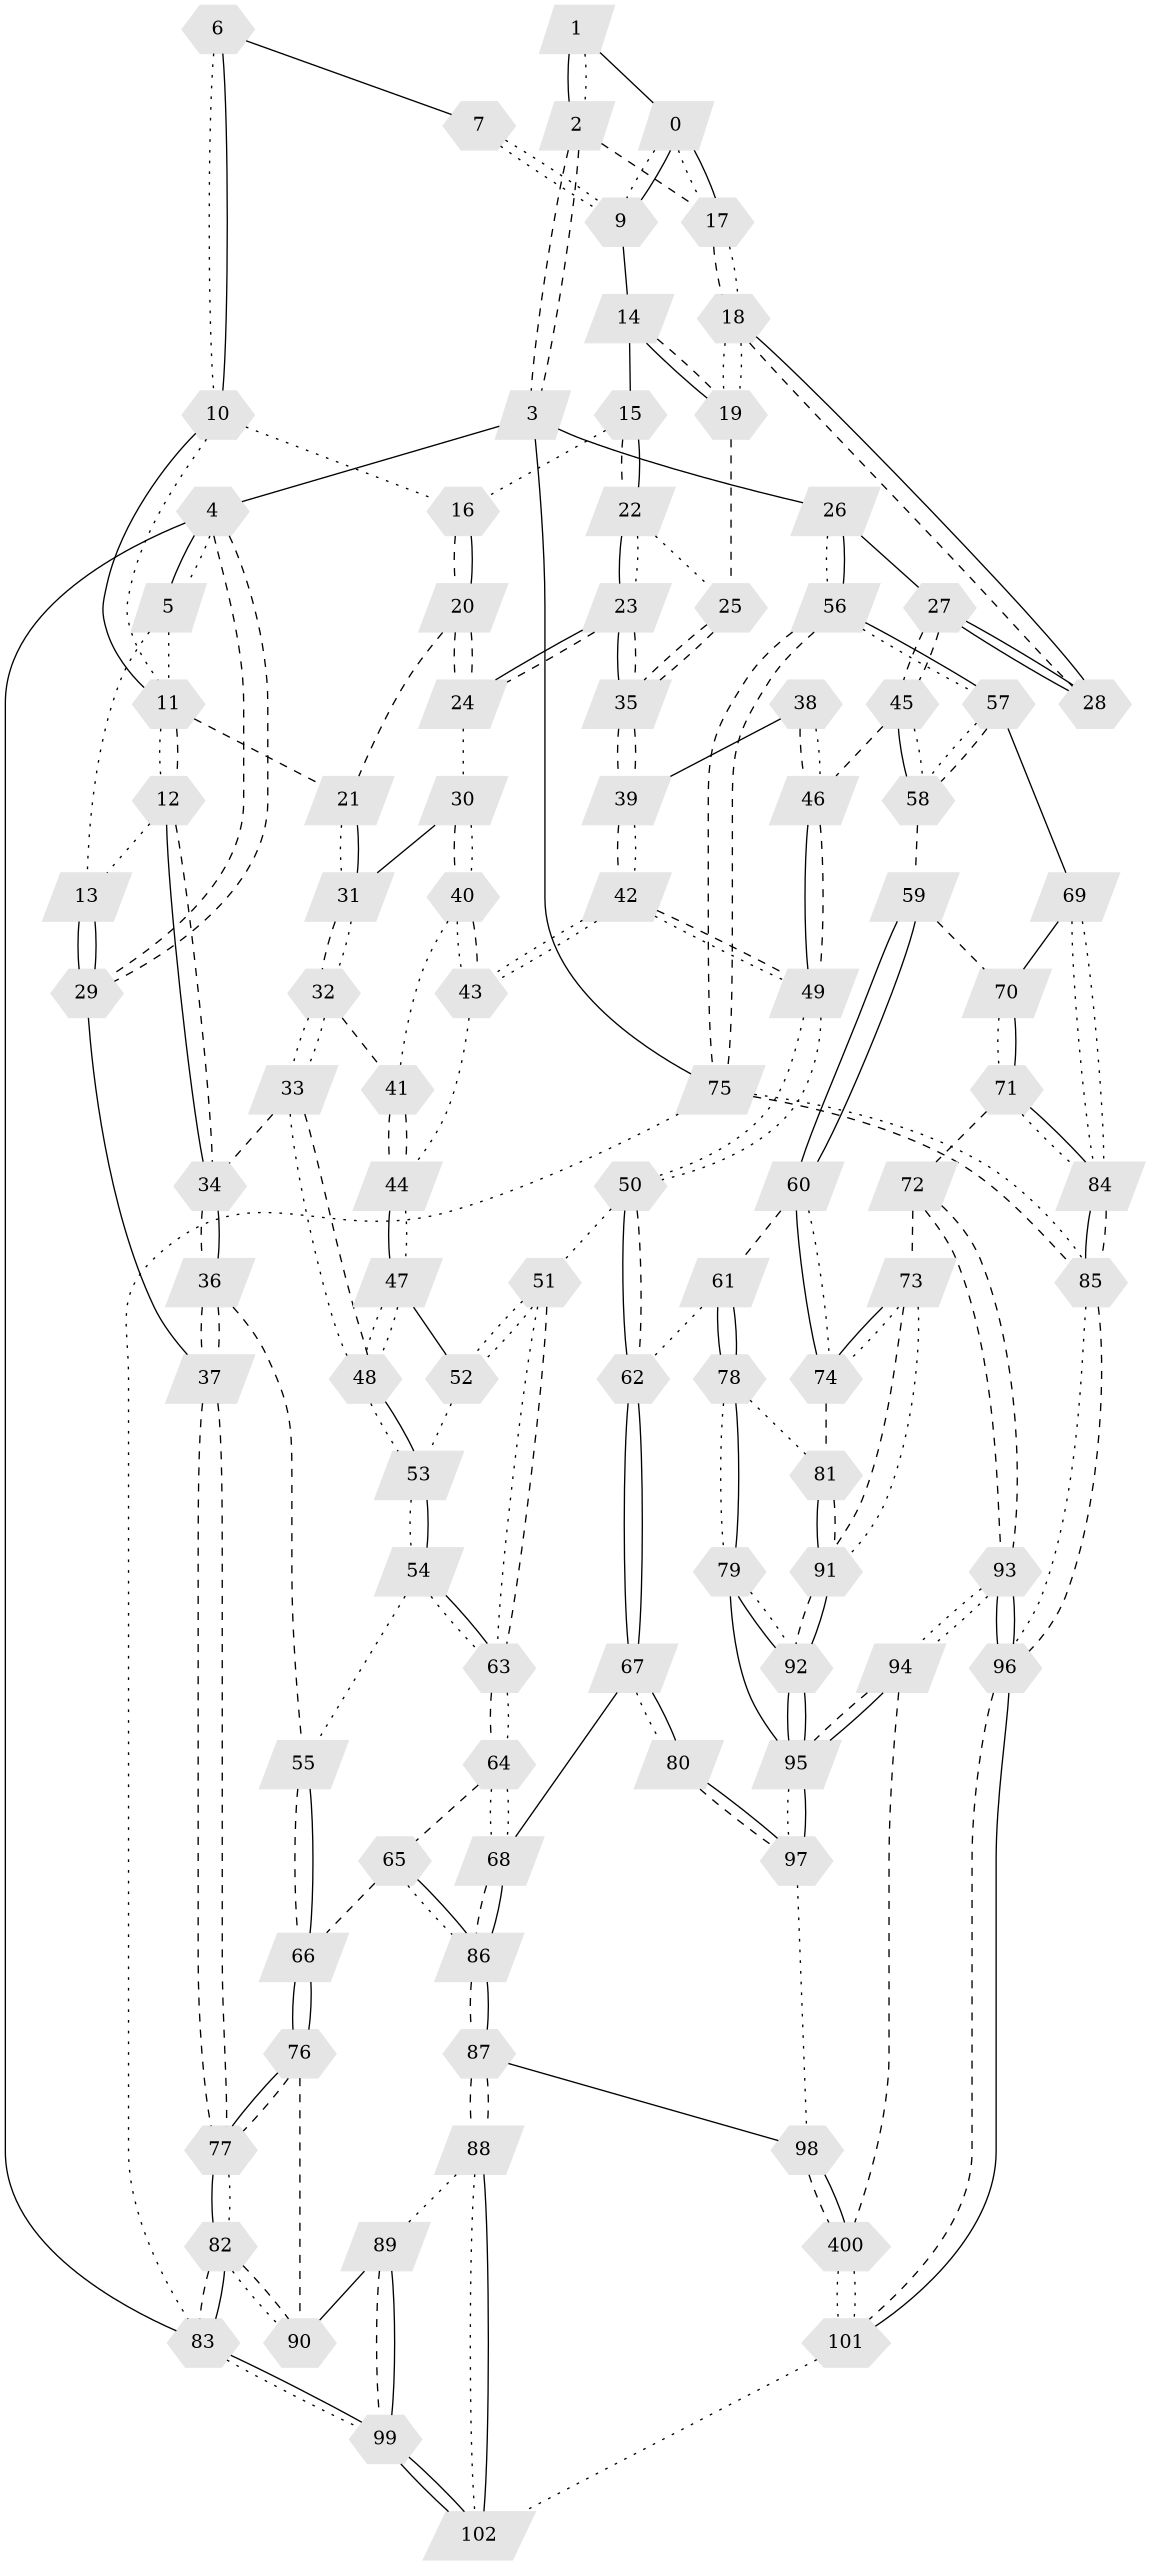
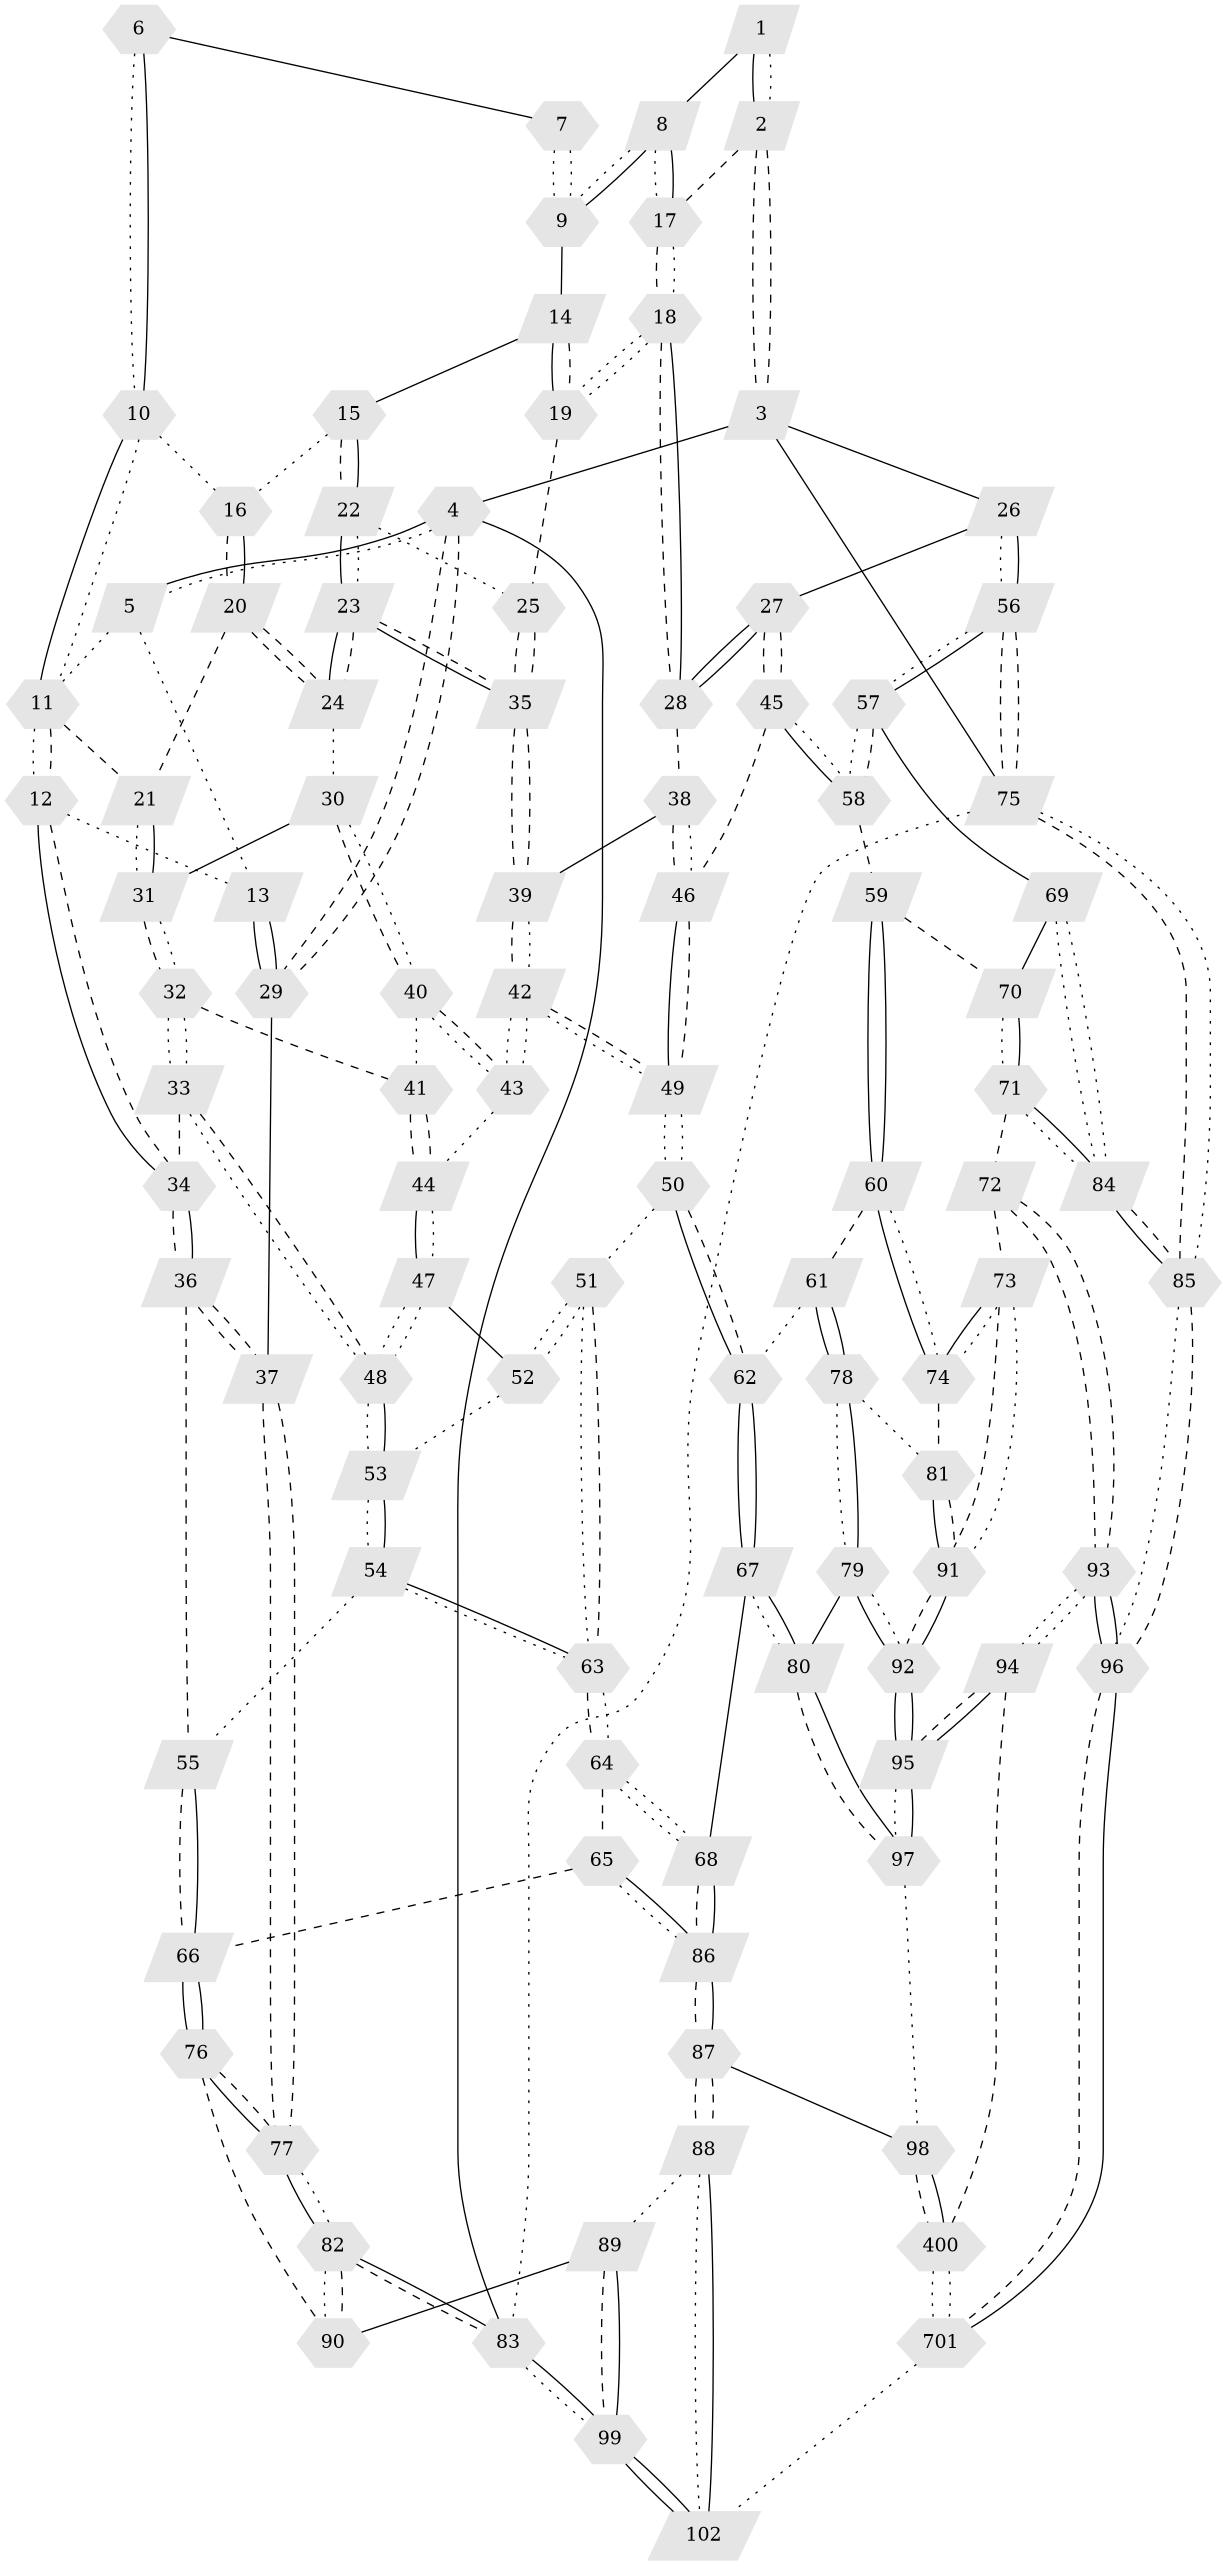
node "0": label "0" -> "8"
edge "28" -- "38": added
edge "79" -- "95": now "79" -- "80"
node "101": label "101" -> "701"
